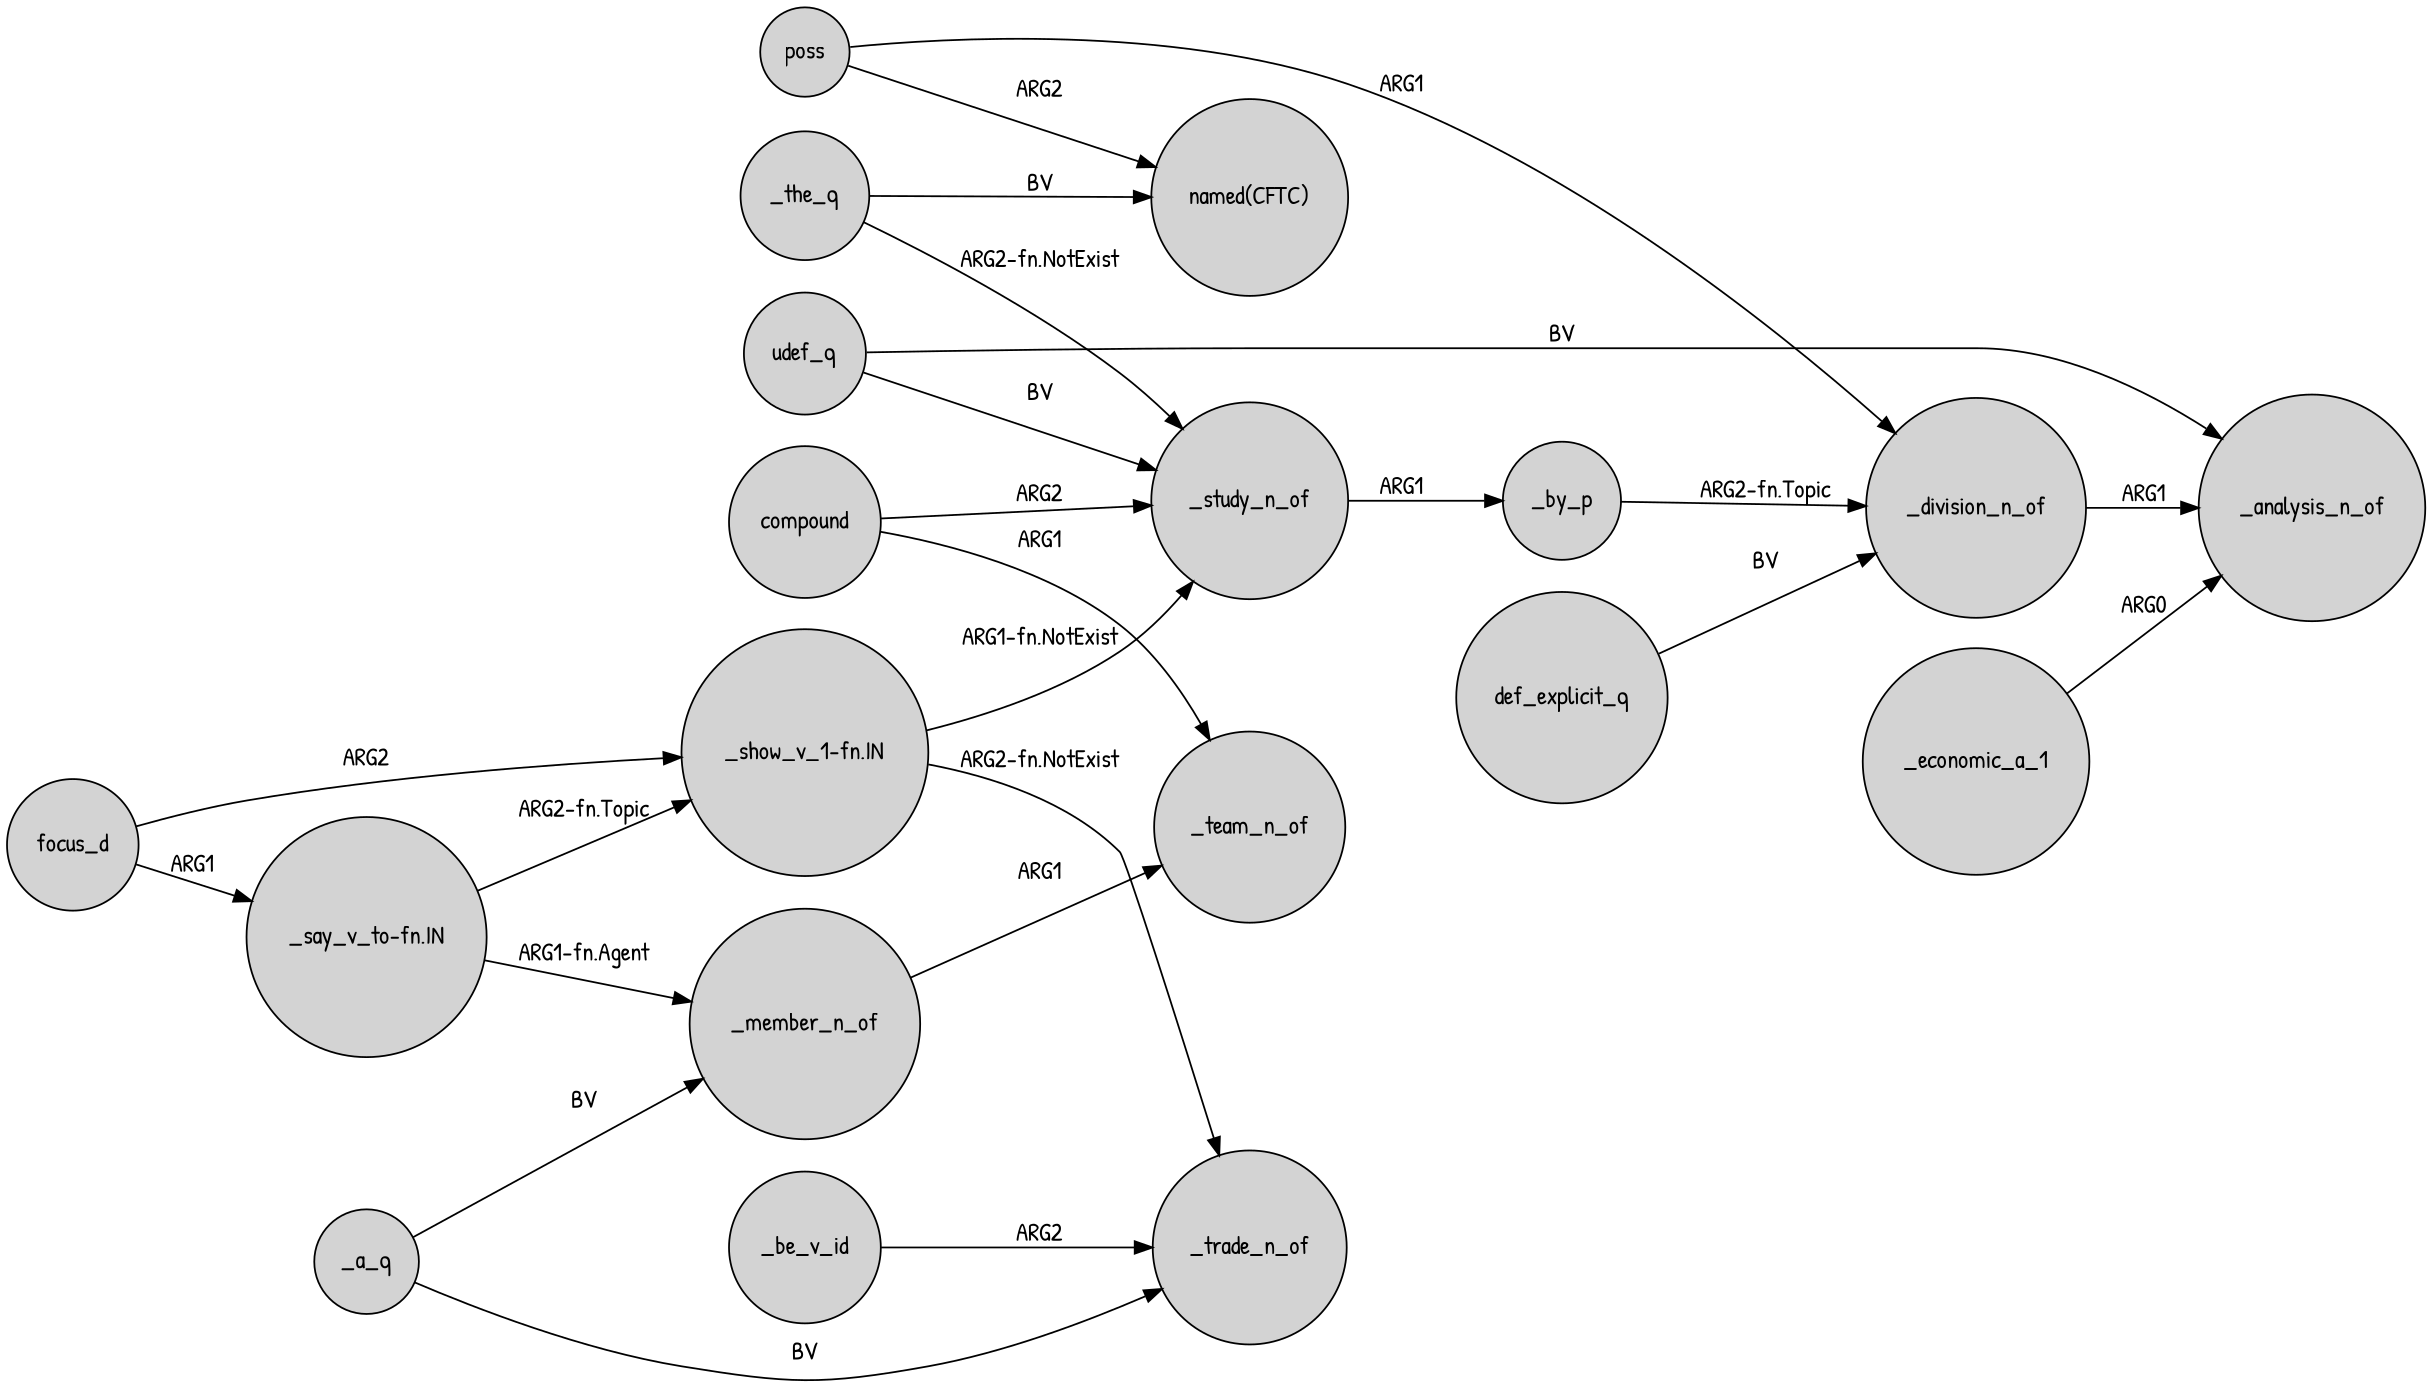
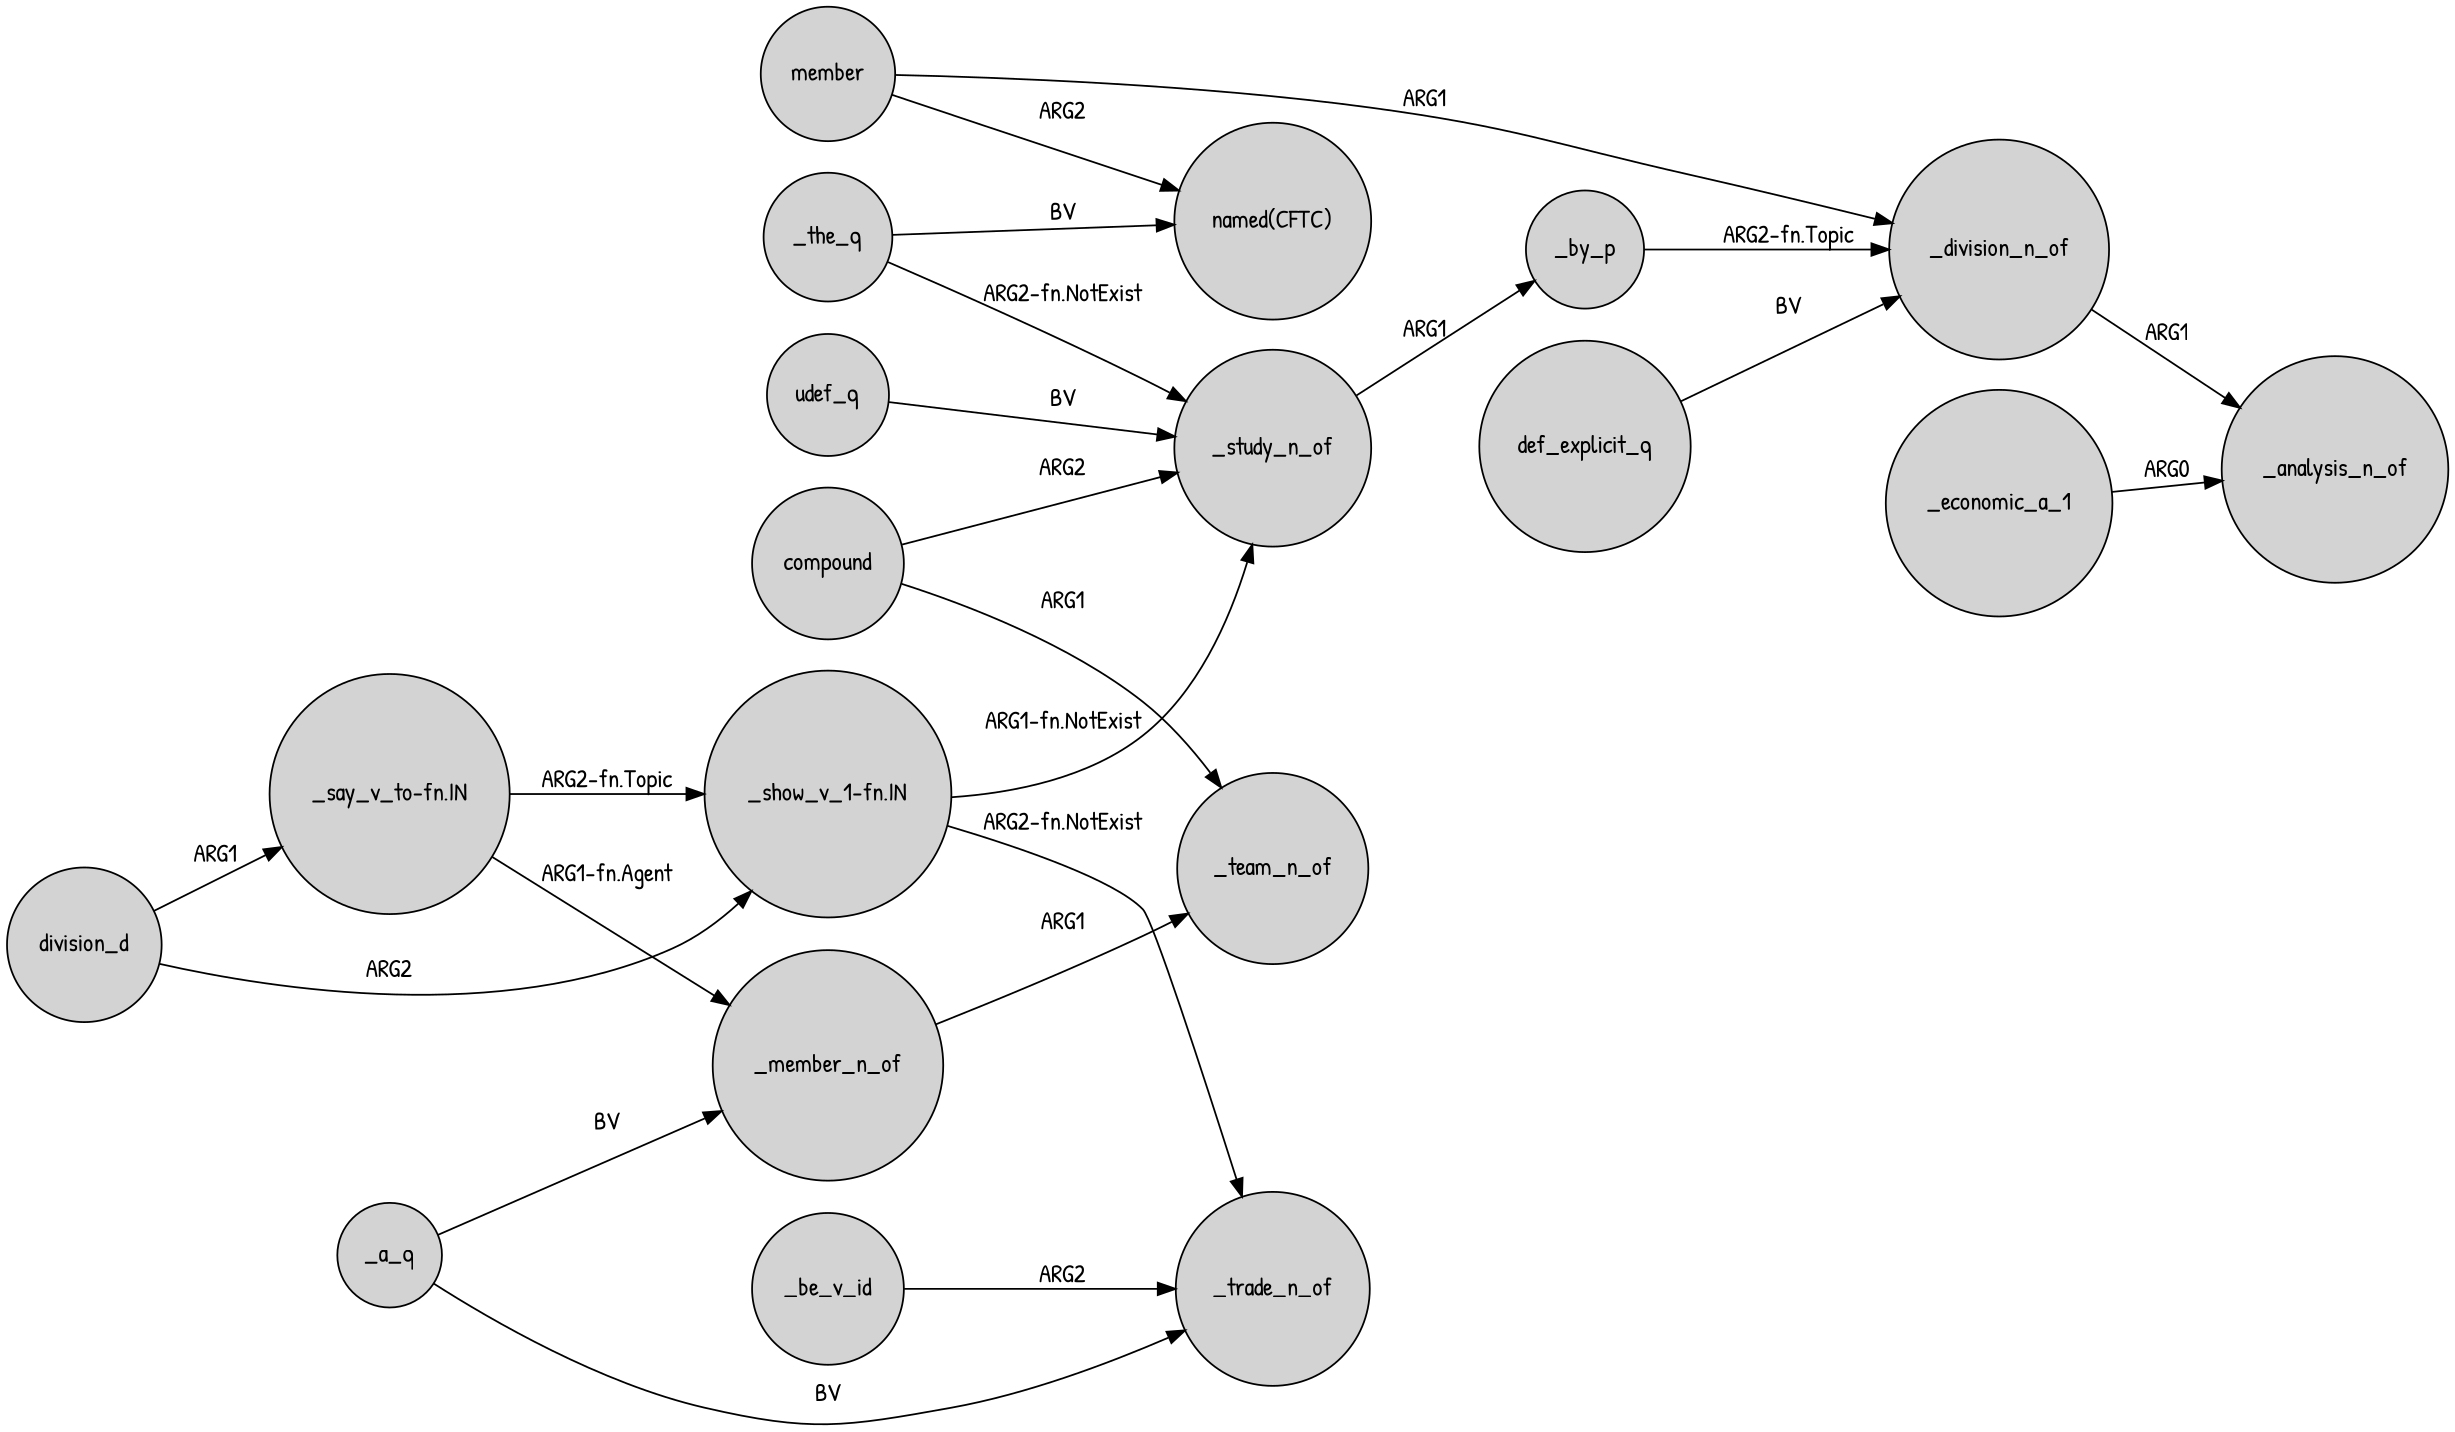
node "poss": label "poss" -> "member"
edge "udef_q" -> "_analysis_n_of": removed, label "BV"
node "focus_d": label "focus_d" -> "division_d"
